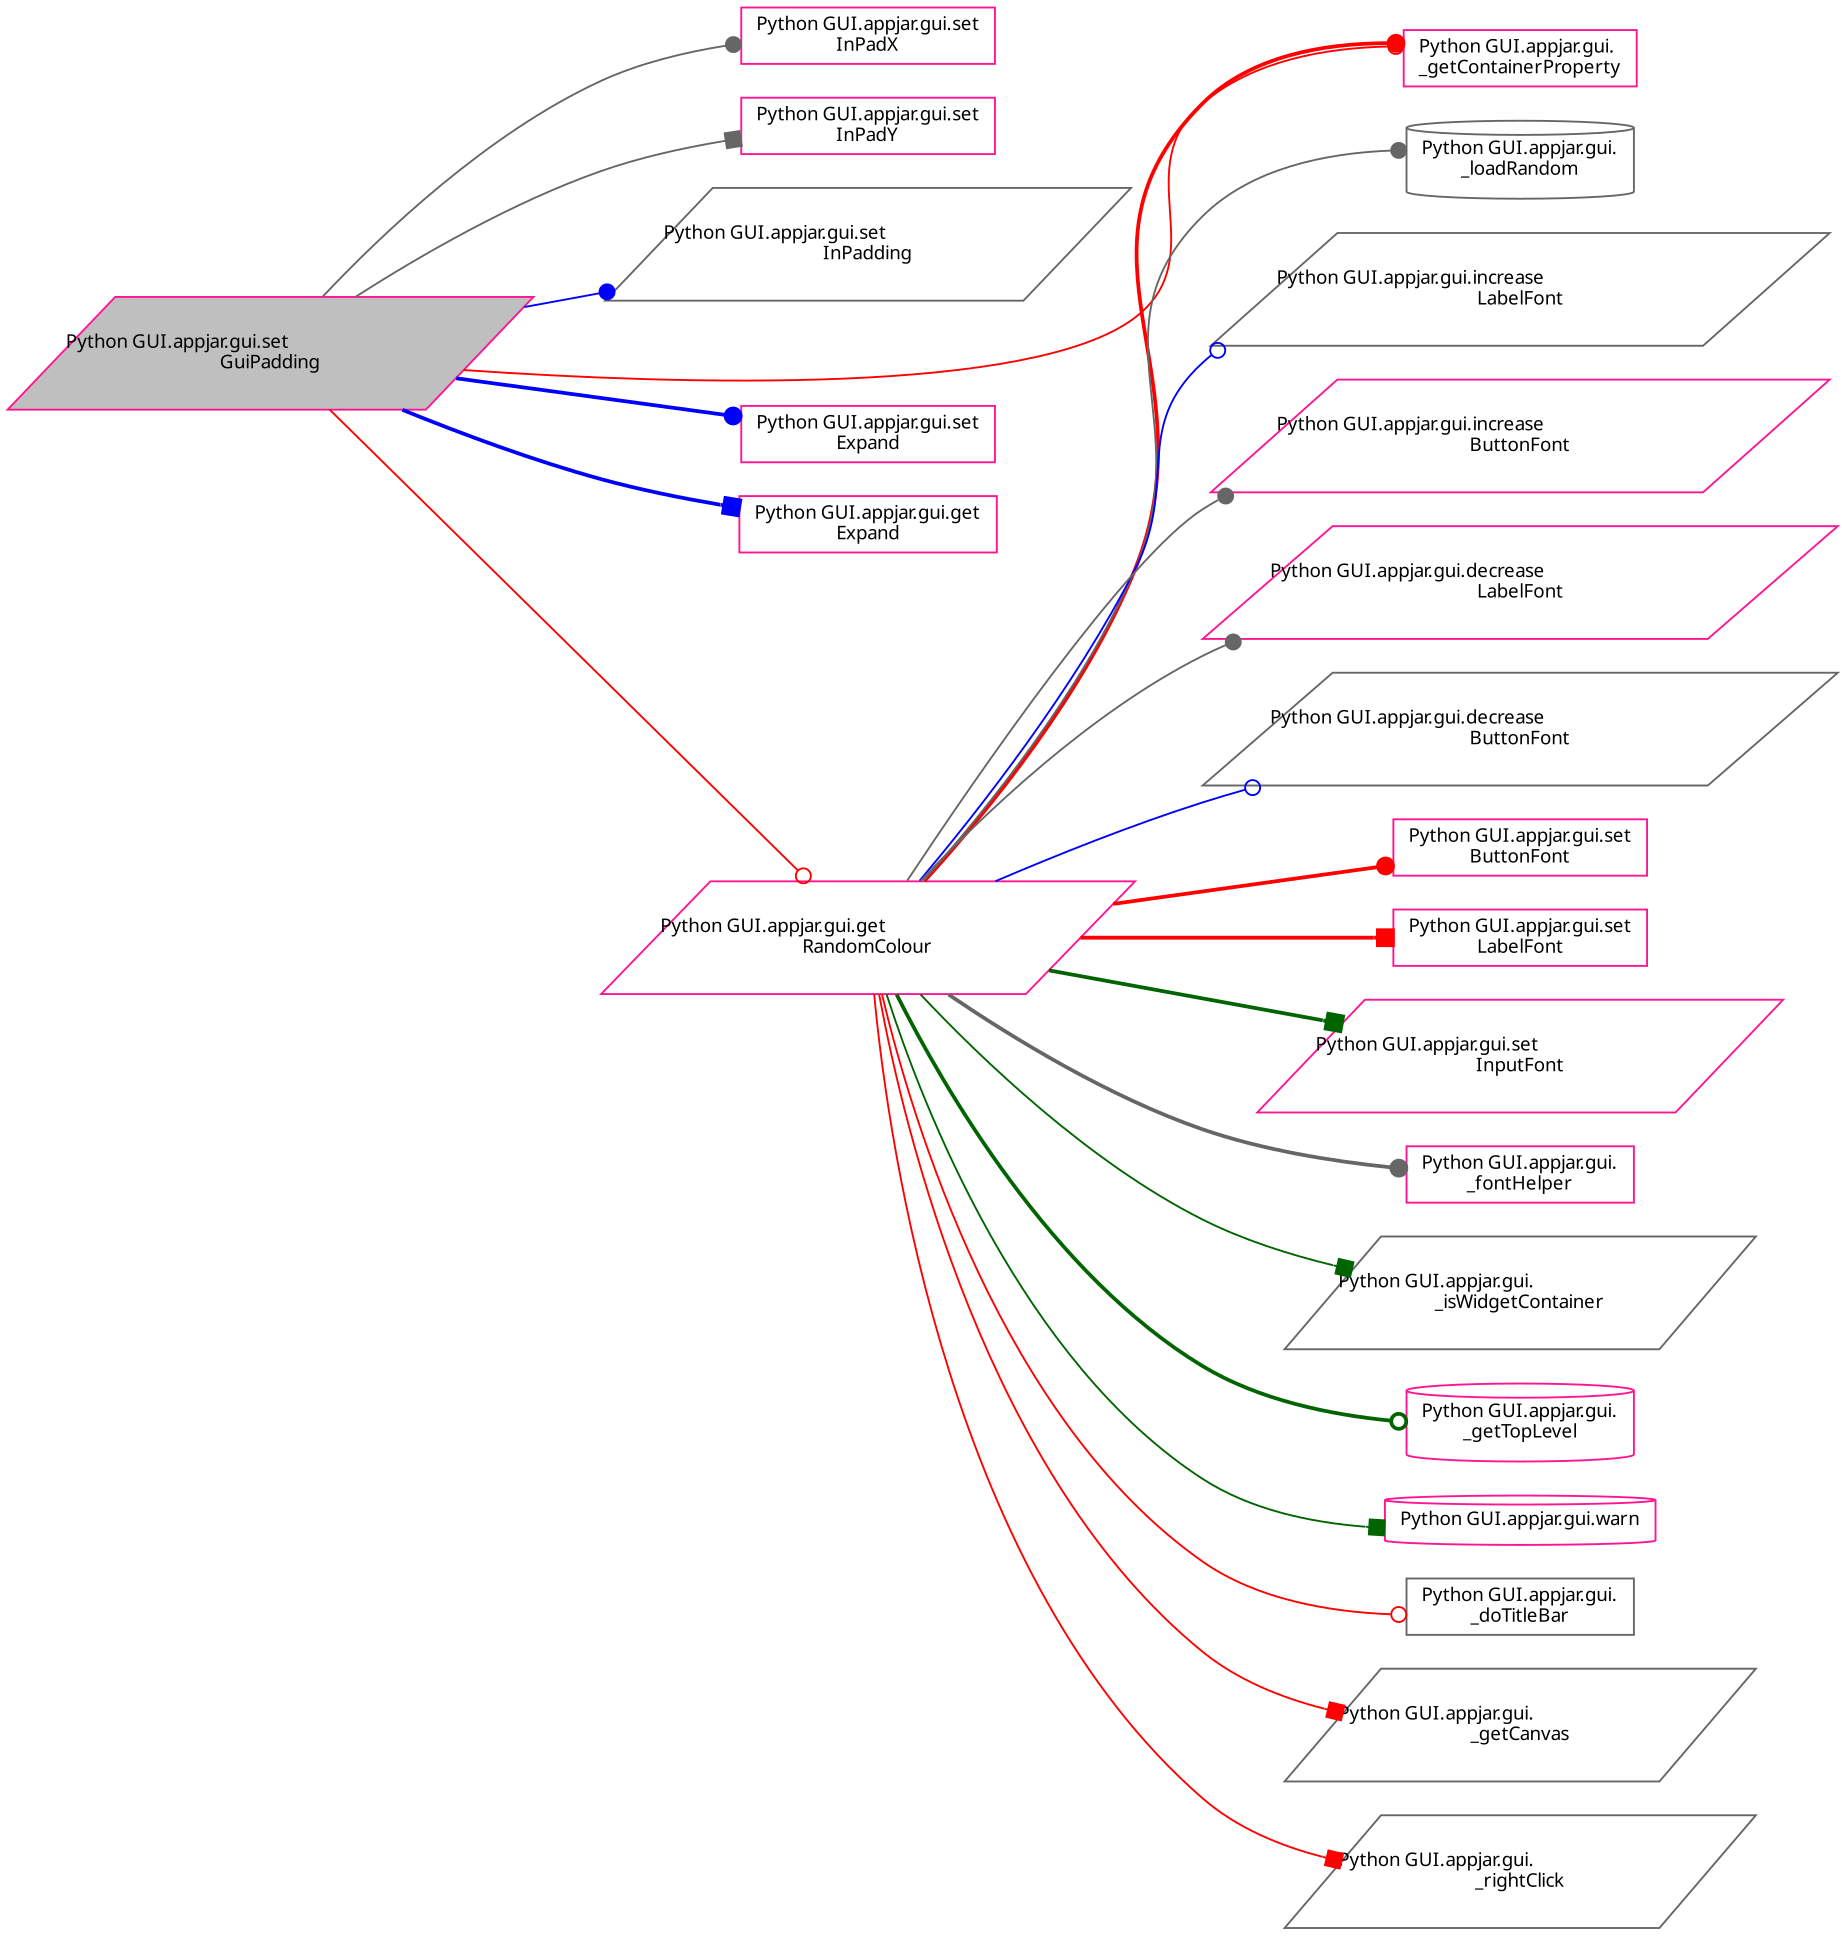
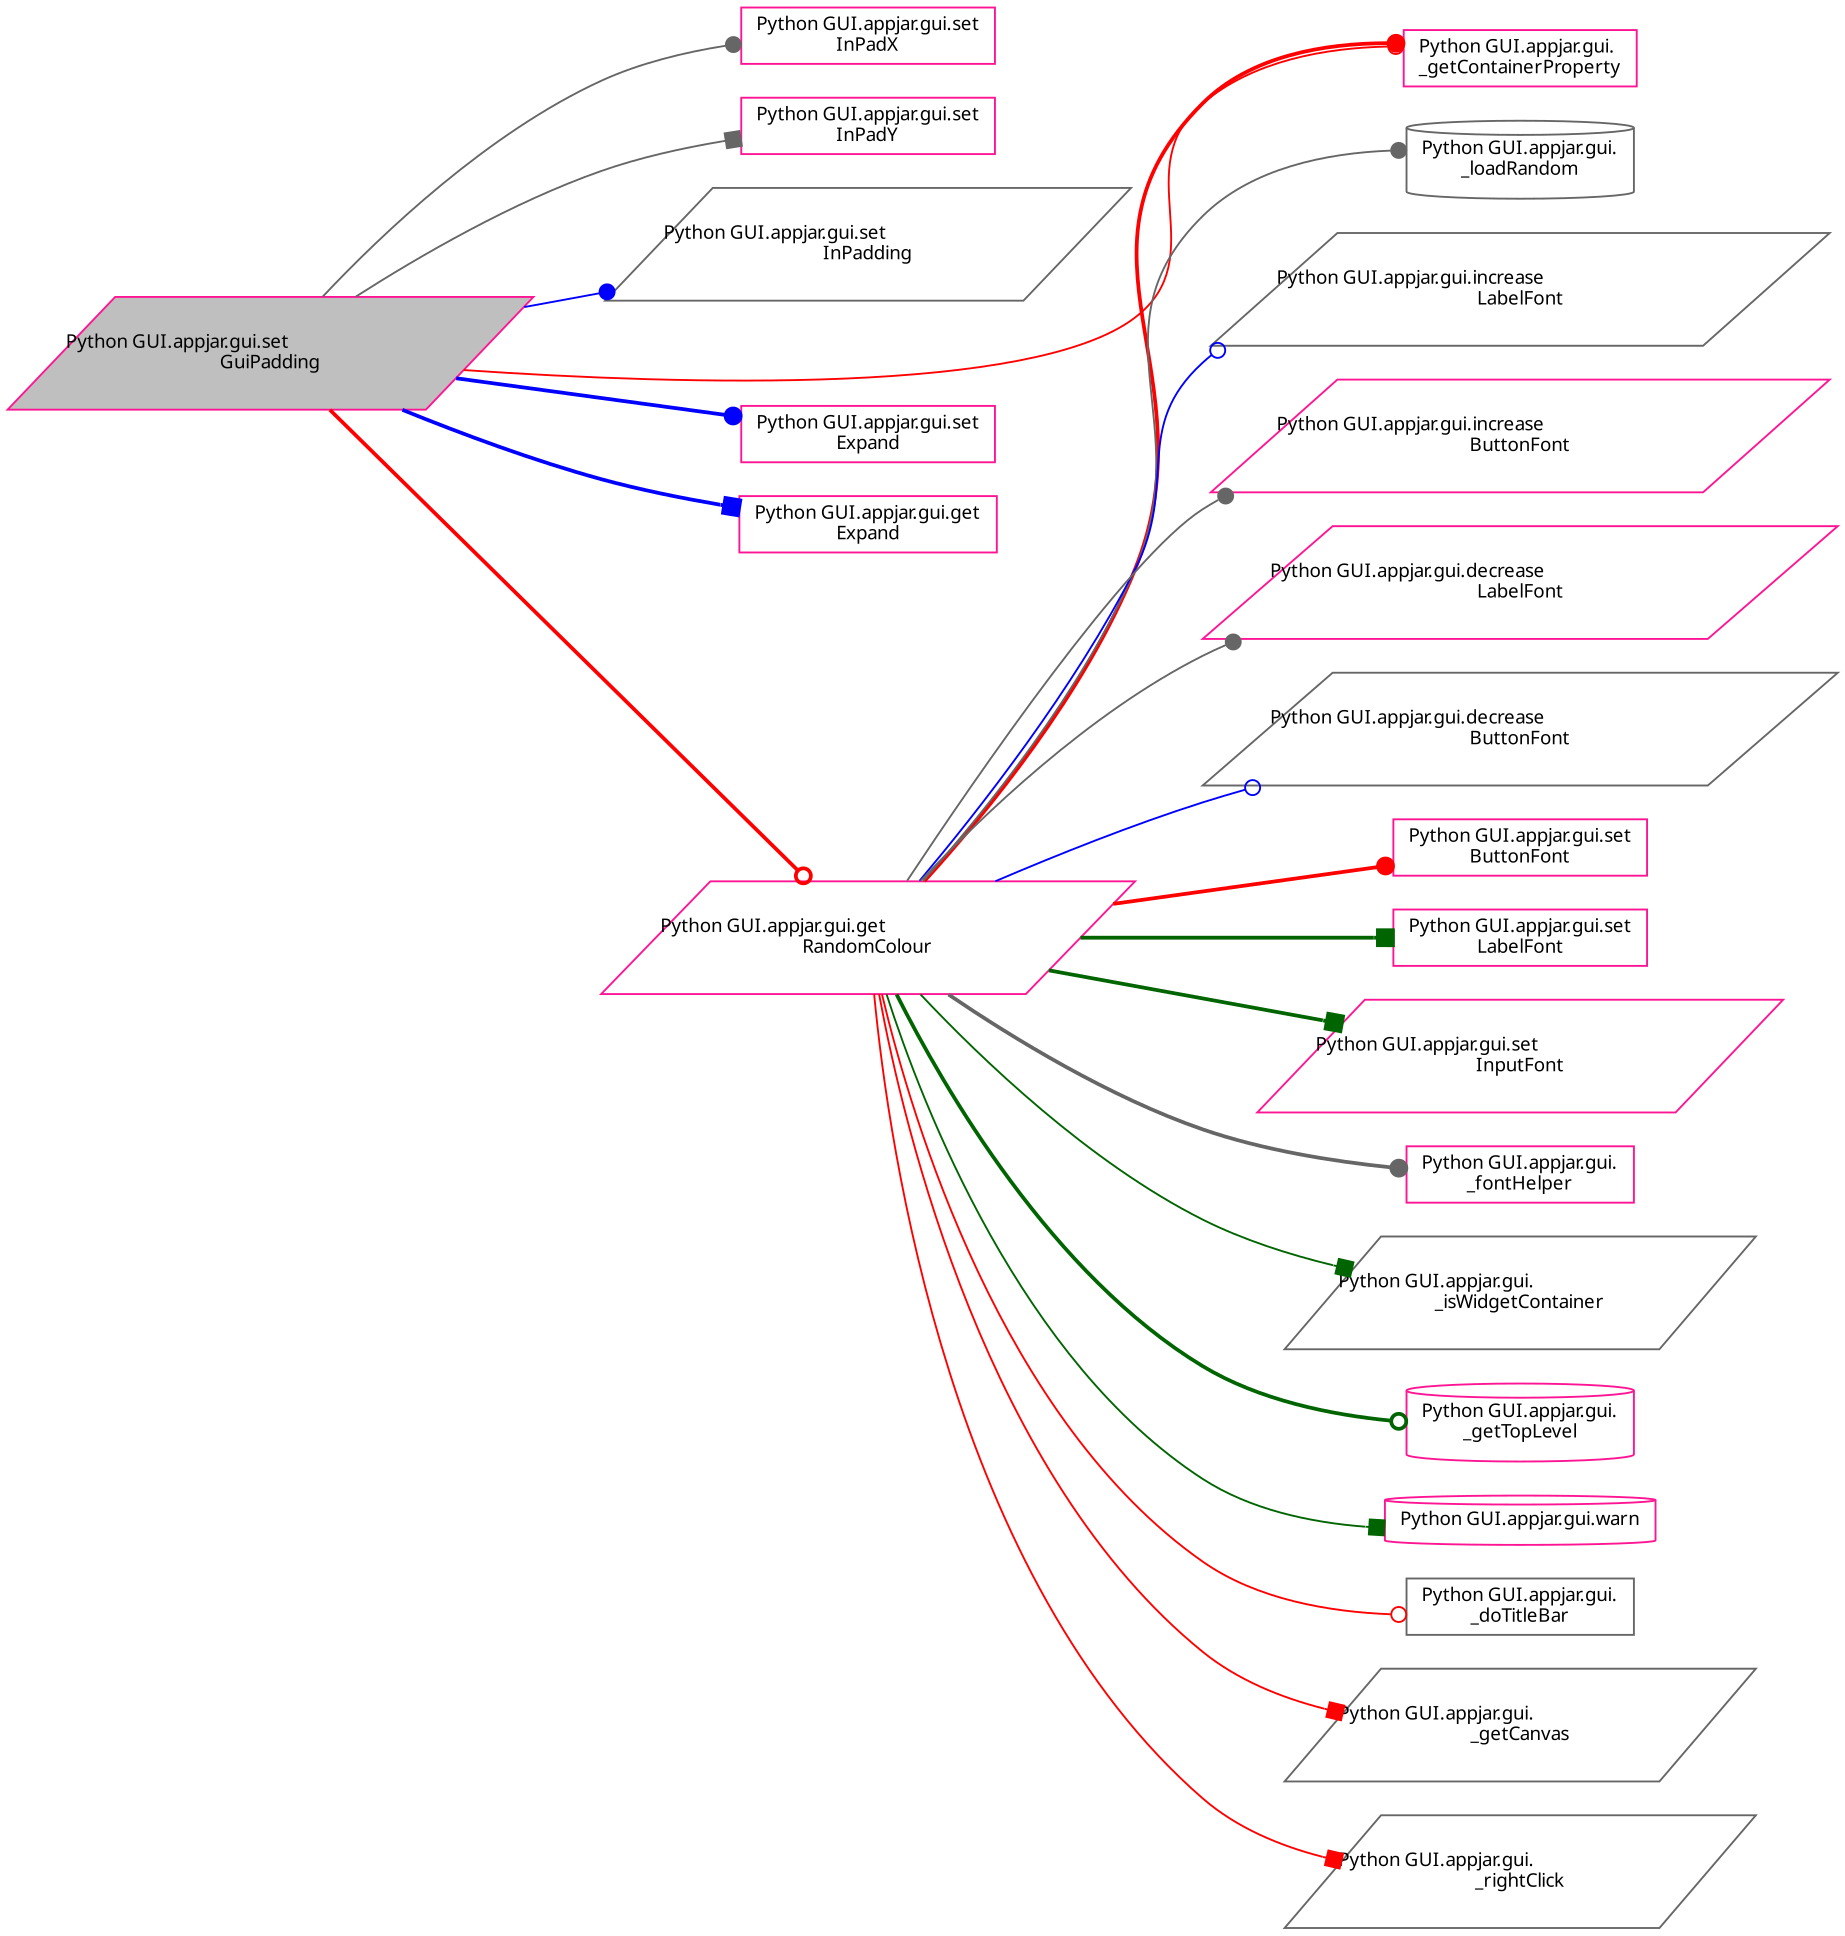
edge "Python GUI.appjar.gui.set GuiPadding" -> "Python GUI.appjar.gui.get RandomColour": style solid -> bold
edge "Python GUI.appjar.gui.get RandomColour" -> "Python GUI.appjar.gui.set LabelFont": color red -> darkgreen
